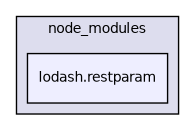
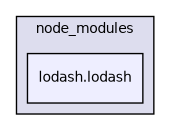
node "lodash.restparam": label "lodash.restparam" -> "lodash.lodash"
